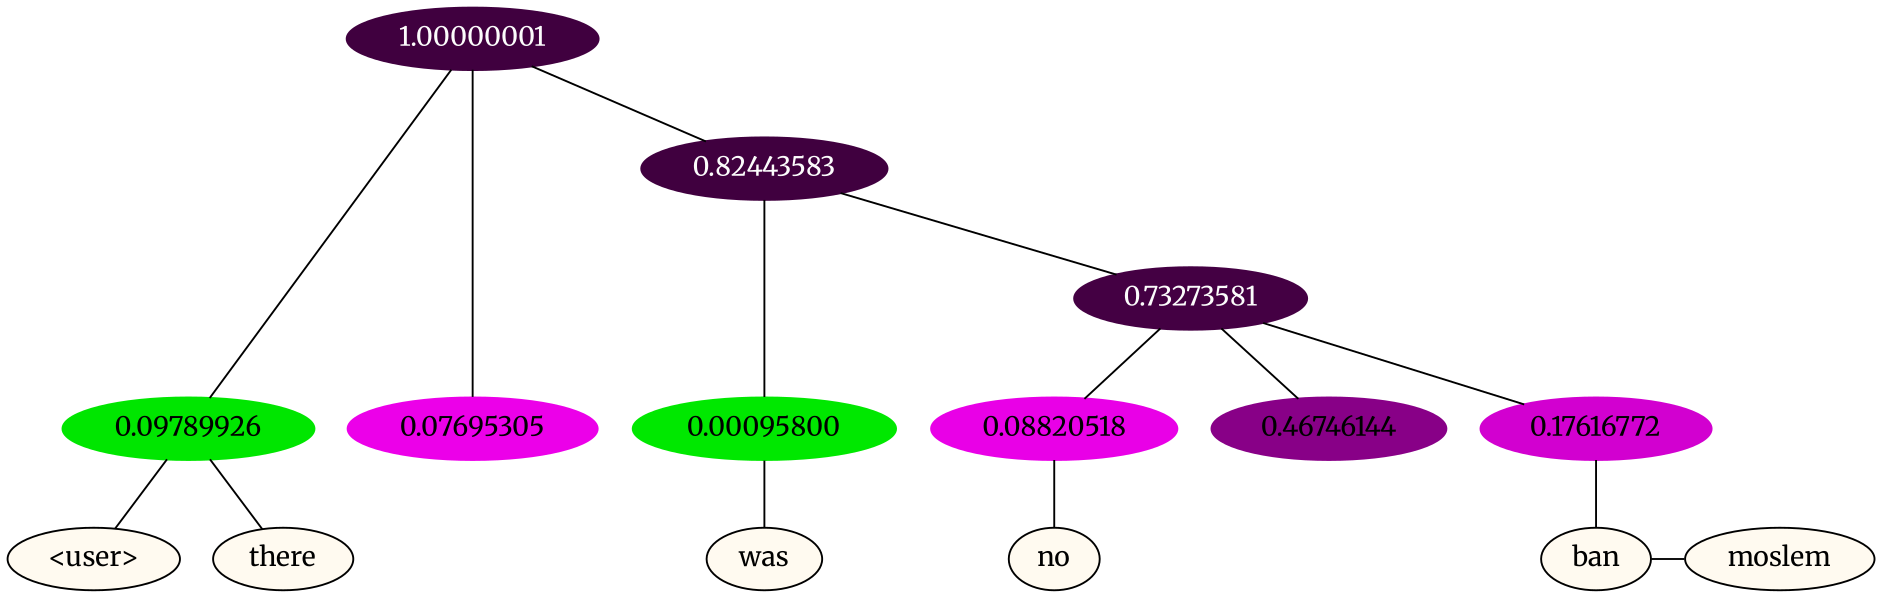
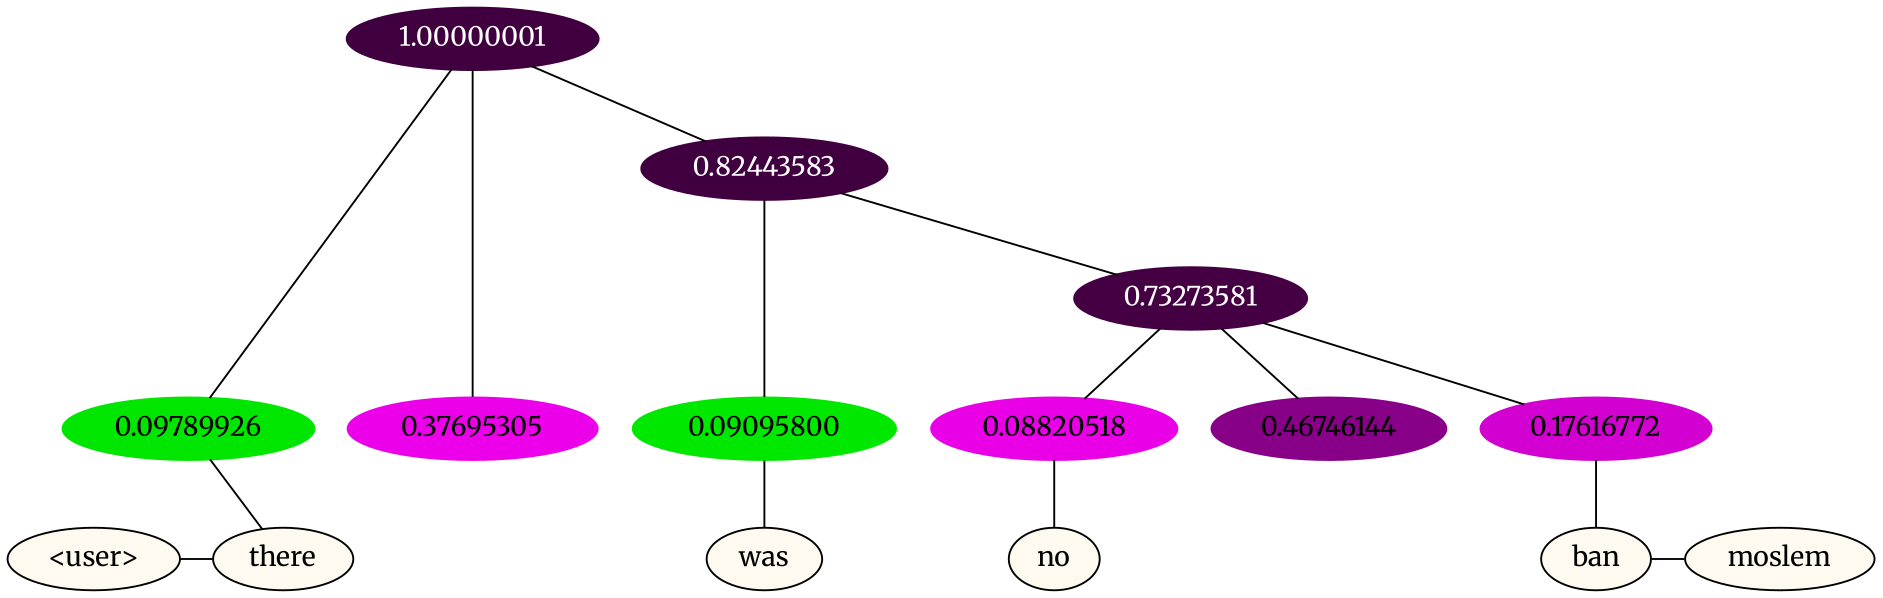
node "0.07695305": label "0.07695305" -> "0.37695305"
node "0.00095800": label "0.00095800" -> "0.09095800"
edge "0.09789926" -- "<user>": now "there" -- "<user>"
